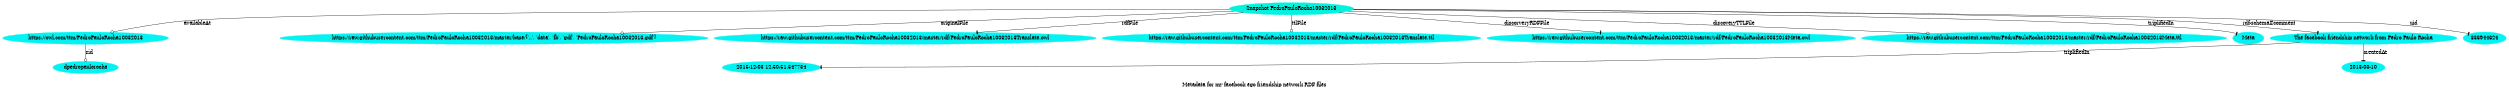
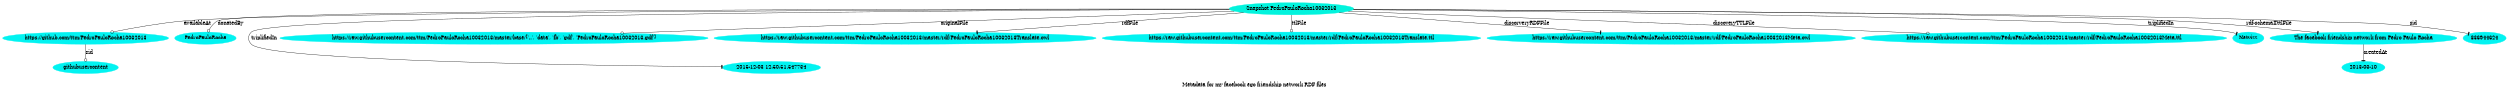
edge "Snapshot PedroPauloRocha10032013" -> "The facebook friendship network from Pedro Paulo Rocha": label "rdf-schema#comment" -> "rdf-schema#ttlFile"
edge "Snapshot PedroPauloRocha10032013" -> "836944624": label "uid" -> "sid"
node "https://owl.com/ttm/PedroPauloRocha10032013": label "https://owl.com/ttm/PedroPauloRocha10032013" -> "https://github.com/ttm/PedroPauloRocha10032013"
node "PedroPauloRocha": added
node "Meta": label "Meta" -> "Netvizz"
edge "The facebook friendship network from Pedro Paulo Rocha" -> "2015-12-03 12:50:51.547734": now "Snapshot PedroPauloRocha10032013" -> "2015-12-03 12:50:51.547734"
node "dpedropaulorocha": label "dpedropaulorocha" -> "githubusercontent"
